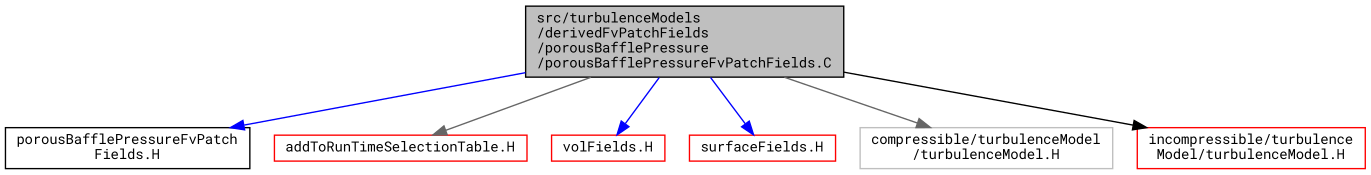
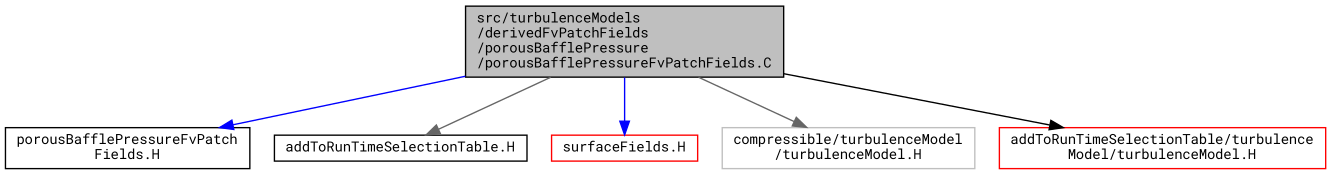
node "addToRunTimeSelectionTable.H": color red -> black
node "volFields.H": removed
node "incompressible/turbulence Model/turbulenceModel.H": label "incompressible/turbulence Model/turbulenceModel.H" -> "addToRunTimeSelectionTable/turbulence Model/turbulenceModel.H"
